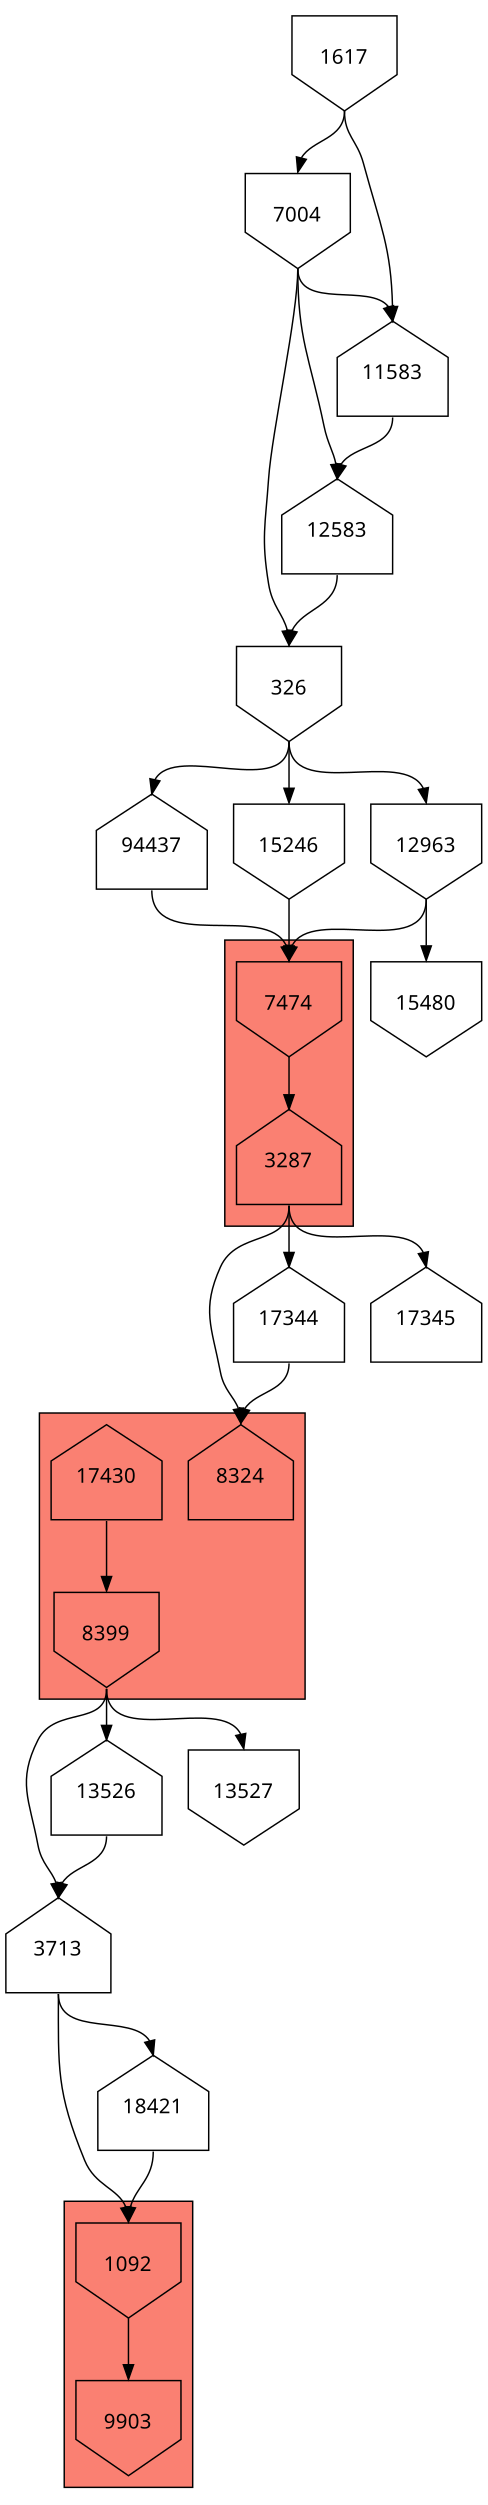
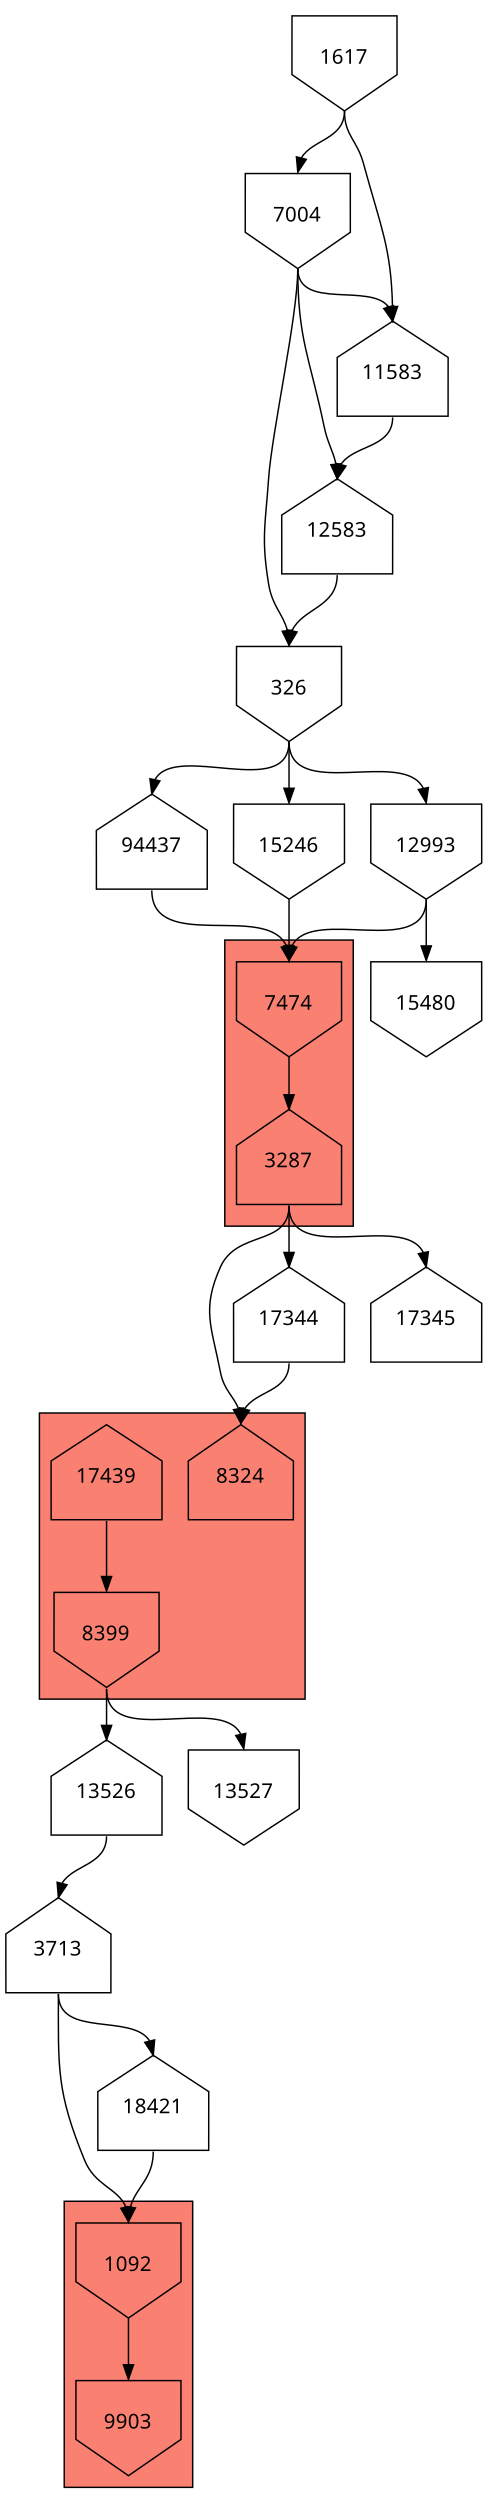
node "12963": label "12963" -> "12993"
node "17430": label "17430" -> "17439"
edge "8399" -> "3713": removed
